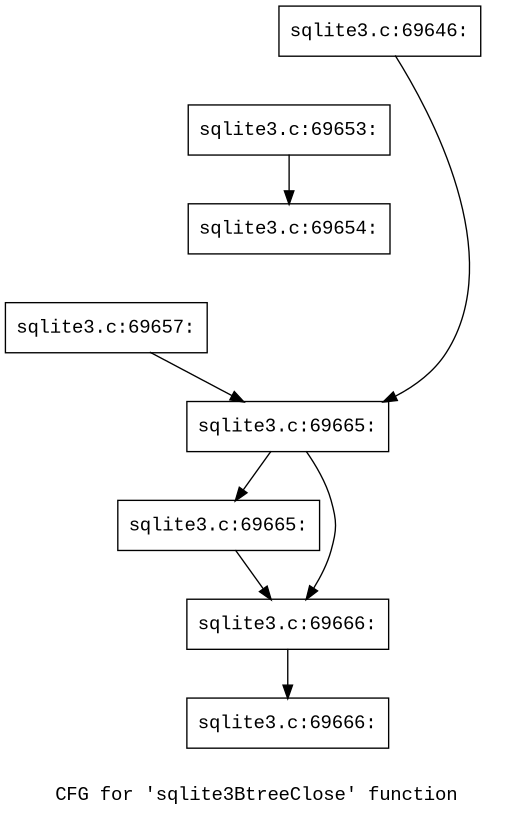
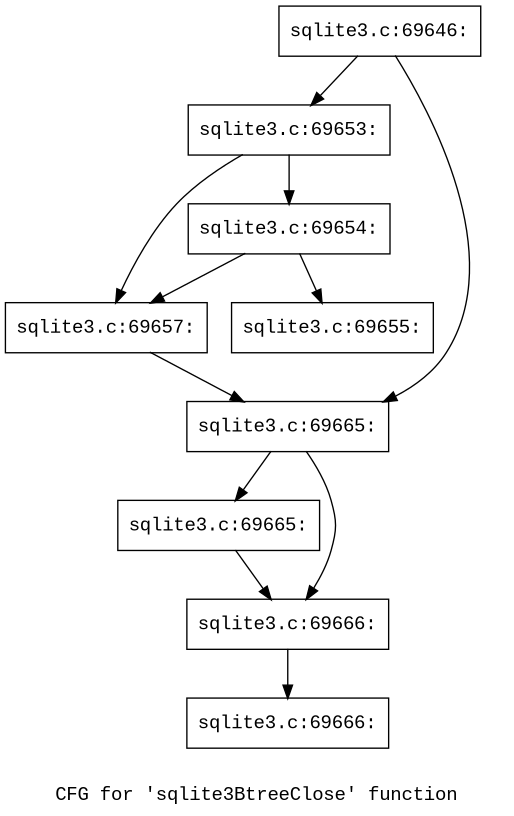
edge "sqlite3.c:69646:" -> "sqlite3.c:69653:": added
edge "sqlite3.c:69653:" -> "sqlite3.c:69657:": added
edge "sqlite3.c:69654:" -> "sqlite3.c:69657:": added
node "sqlite3.c:69655:": added
